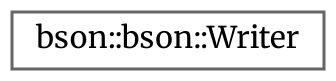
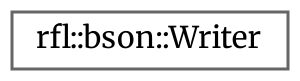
node "bson::bson::Writer": label "bson::bson::Writer" -> "rfl::bson::Writer"
